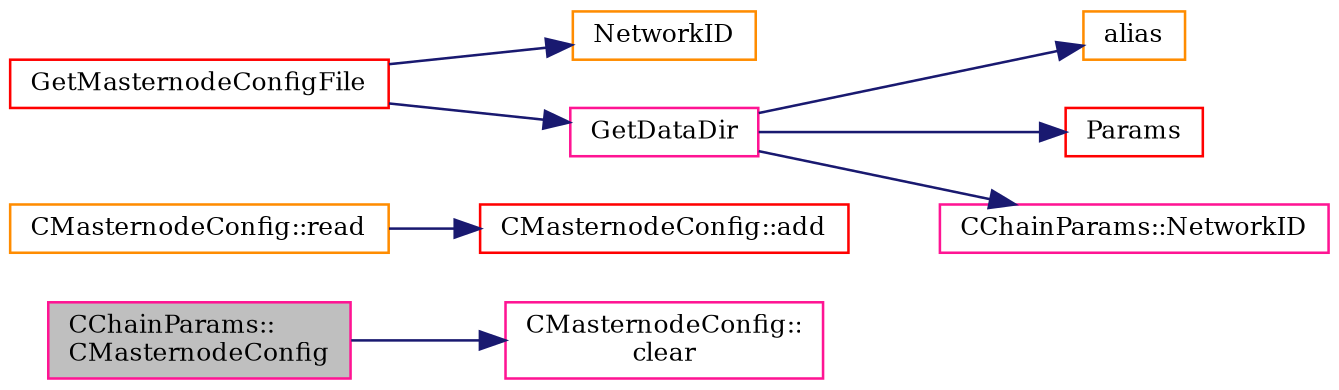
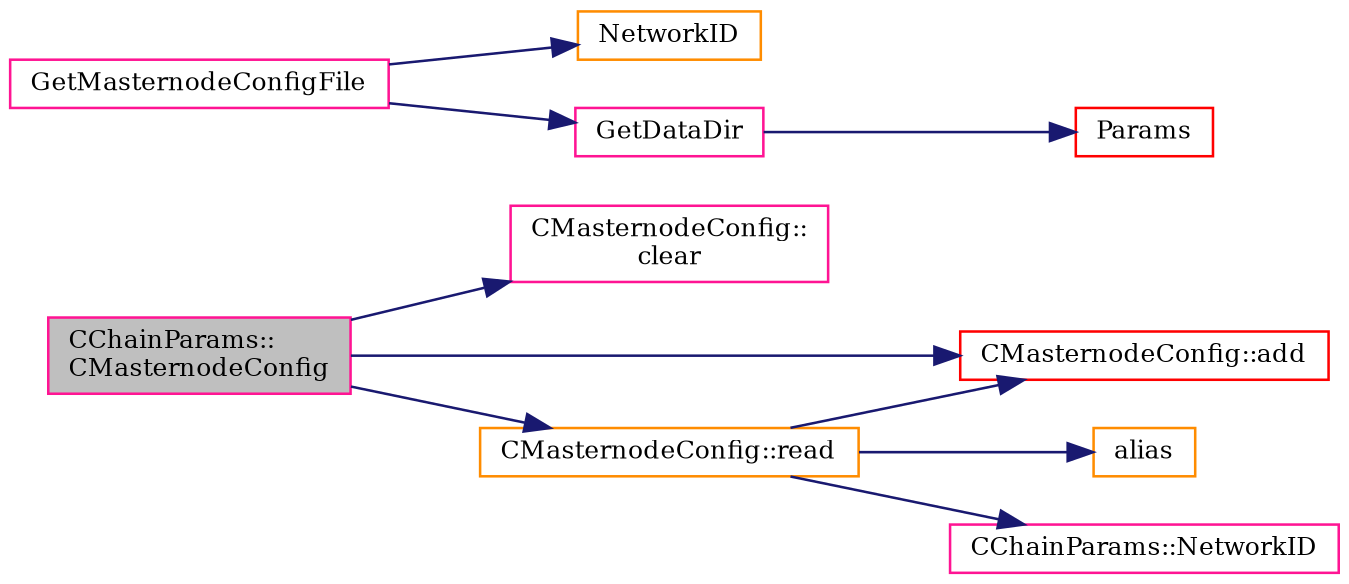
edge "GetDataDir" -> "alias": now "CMasternodeConfig::read" -> "alias"
node "GetMasternodeConfigFile": color red -> deeppink
edge "GetDataDir" -> "CChainParams::NetworkID": now "CMasternodeConfig::read" -> "CChainParams::NetworkID"
edge "CChainParams:: CMasternodeConfig" -> "CMasternodeConfig::add": added
edge "CChainParams:: CMasternodeConfig" -> "CMasternodeConfig::read": added
